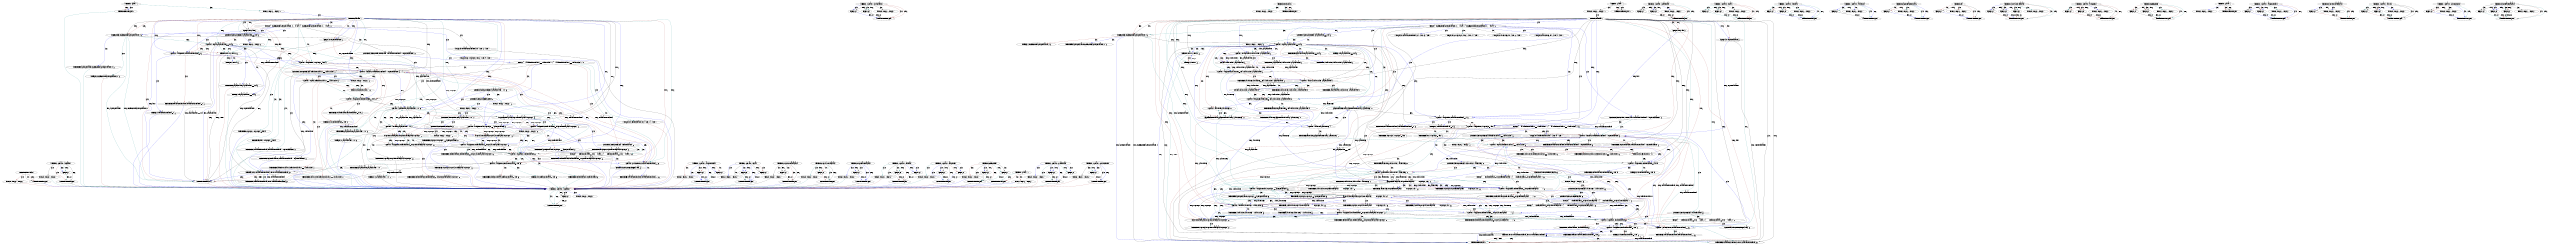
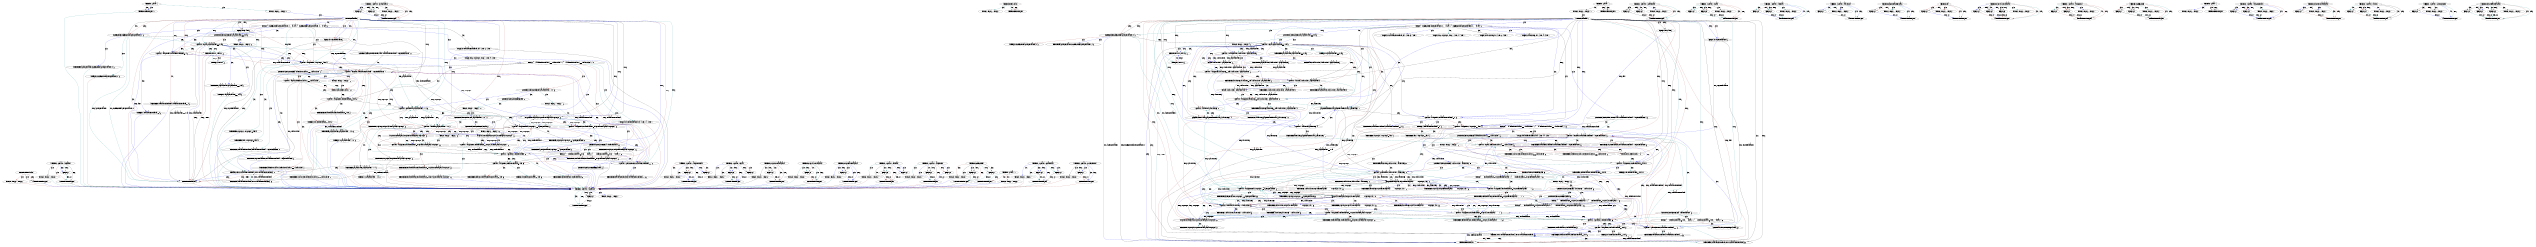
edge "(OutputSlowerPlayback,OutputSlowerPlayback(output_ptr))" -> "(IDENTIFIER,output_ptr,OutputSlowerPlayback(output_ptr))": reversed
